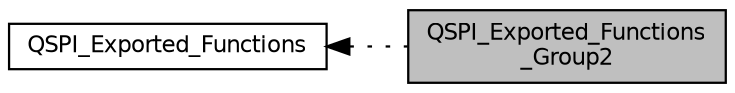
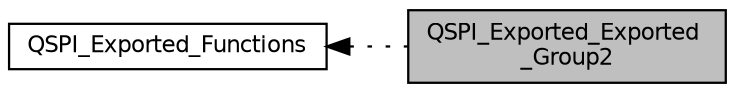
node "QSPI_Exported_Functions _Group2": label "QSPI_Exported_Functions _Group2" -> "QSPI_Exported_Exported _Group2"
